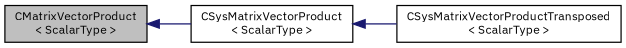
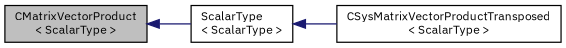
node "CSysMatrixVectorProduct < ScalarType >": label "CSysMatrixVectorProduct < ScalarType >" -> "ScalarType < ScalarType >"
